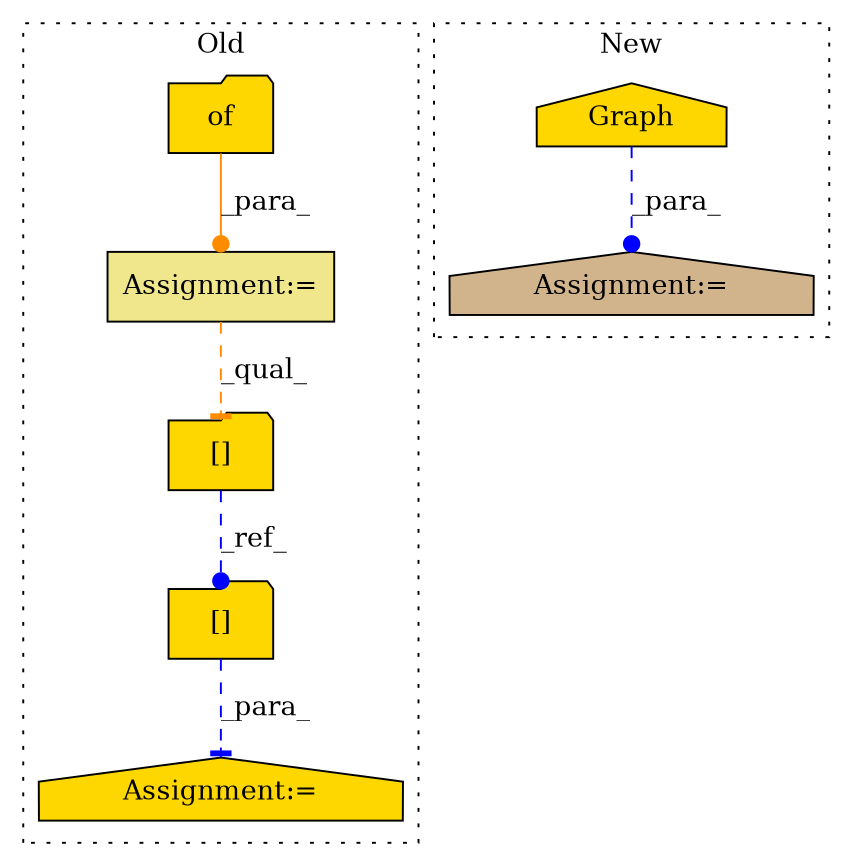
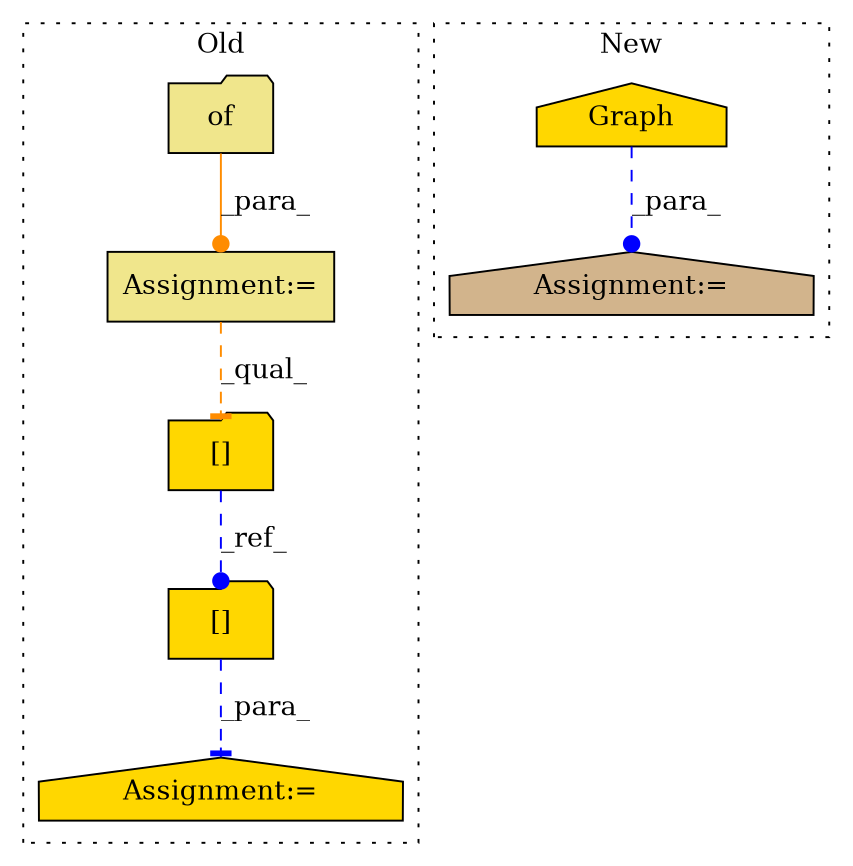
node "of": fillcolor gold -> khaki
